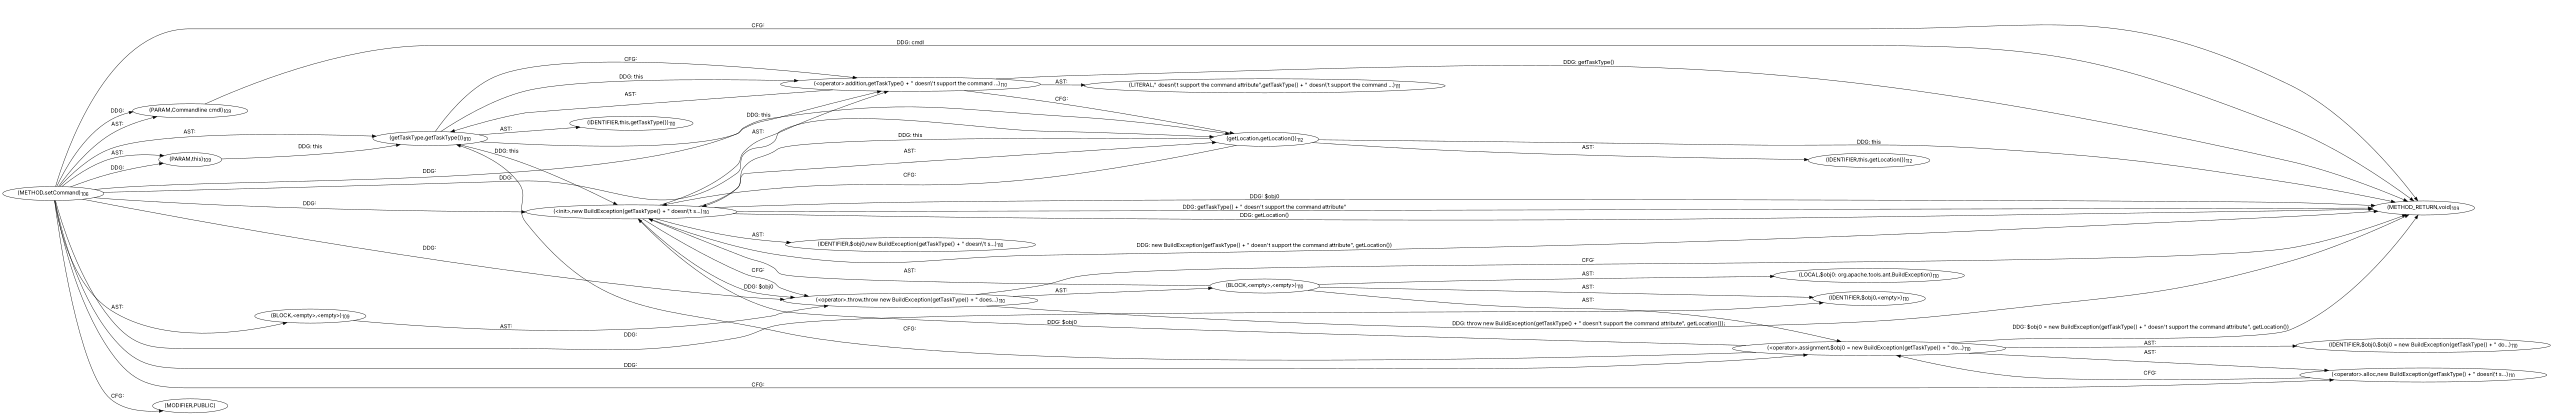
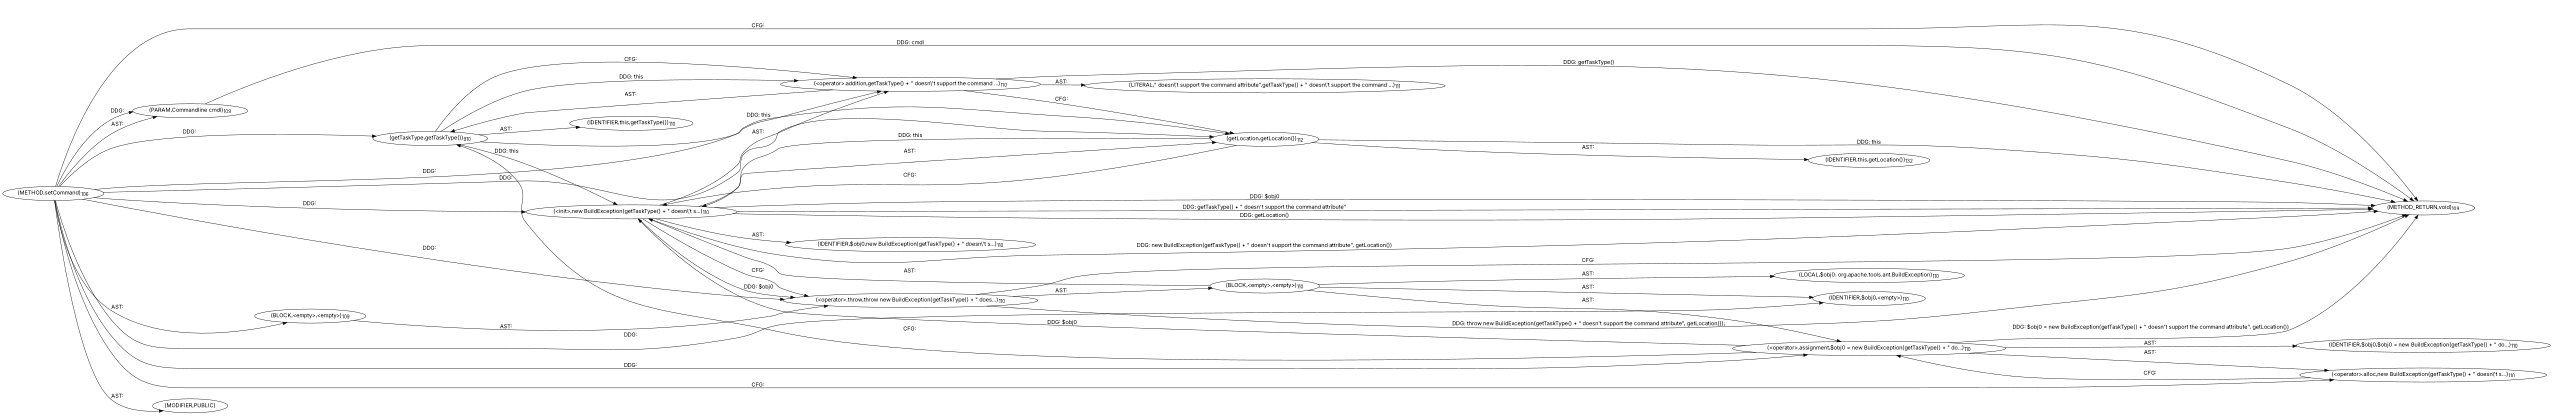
edge "(METHOD,setCommand)" -> "(getTaskType,getTaskType())": label "AST: " -> "DDG: "
node "(PARAM,this)": removed
node "(IDENTIFIER,this,getLocation())": text "112" -> "132"
edge "(METHOD,setCommand)" -> "(MODIFIER,PUBLIC)": label "CFG: " -> "AST: "
